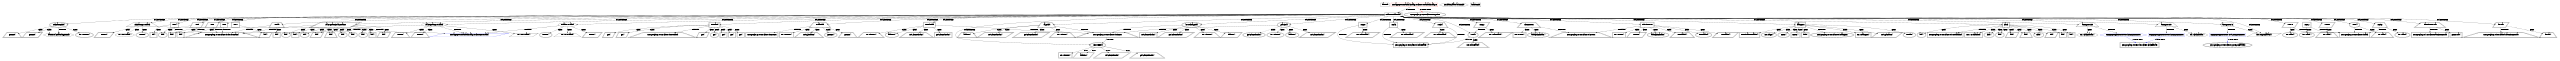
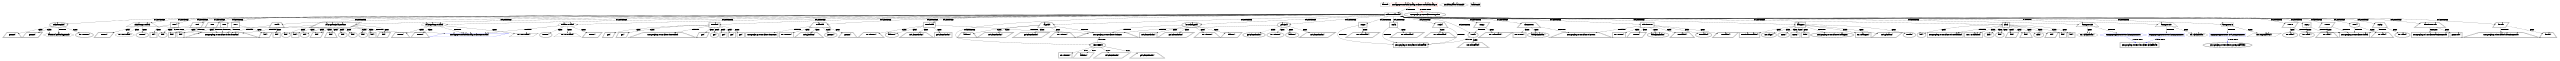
edge "void onModuleLoad()" -> "new AsyncCallback()": now "void onModuleLoad()" -> "VAR72"
edge "void onModuleLoad()" -> "anonymous97": label "INSTANTIATE" -> "OVERRIDE"
edge "VAR88" -> "com.google.gwt.user.client.ui.Label": added, label "OF_TYPE"
edge "VAR14" -> "com.google.gwt.user.client.ui.AbsolutePanel": label "OF_TYPE" -> "IMPLEMENT"
edge "DateTimeFormat" -> "com.google.gwt.i18n.client.DateTimeFormat": label "OF_TYPE" -> "OF_CALL"
edge "wakeupDateErrorLabel" -> "com.google.gwt.user.client.ui.AbsolutePanel": now "VAR11" -> "com.google.gwt.user.client.ui.AbsolutePanel"
edge "com.google.gwt.user.client.ui.ListBox" -> "minuteField": reversed
